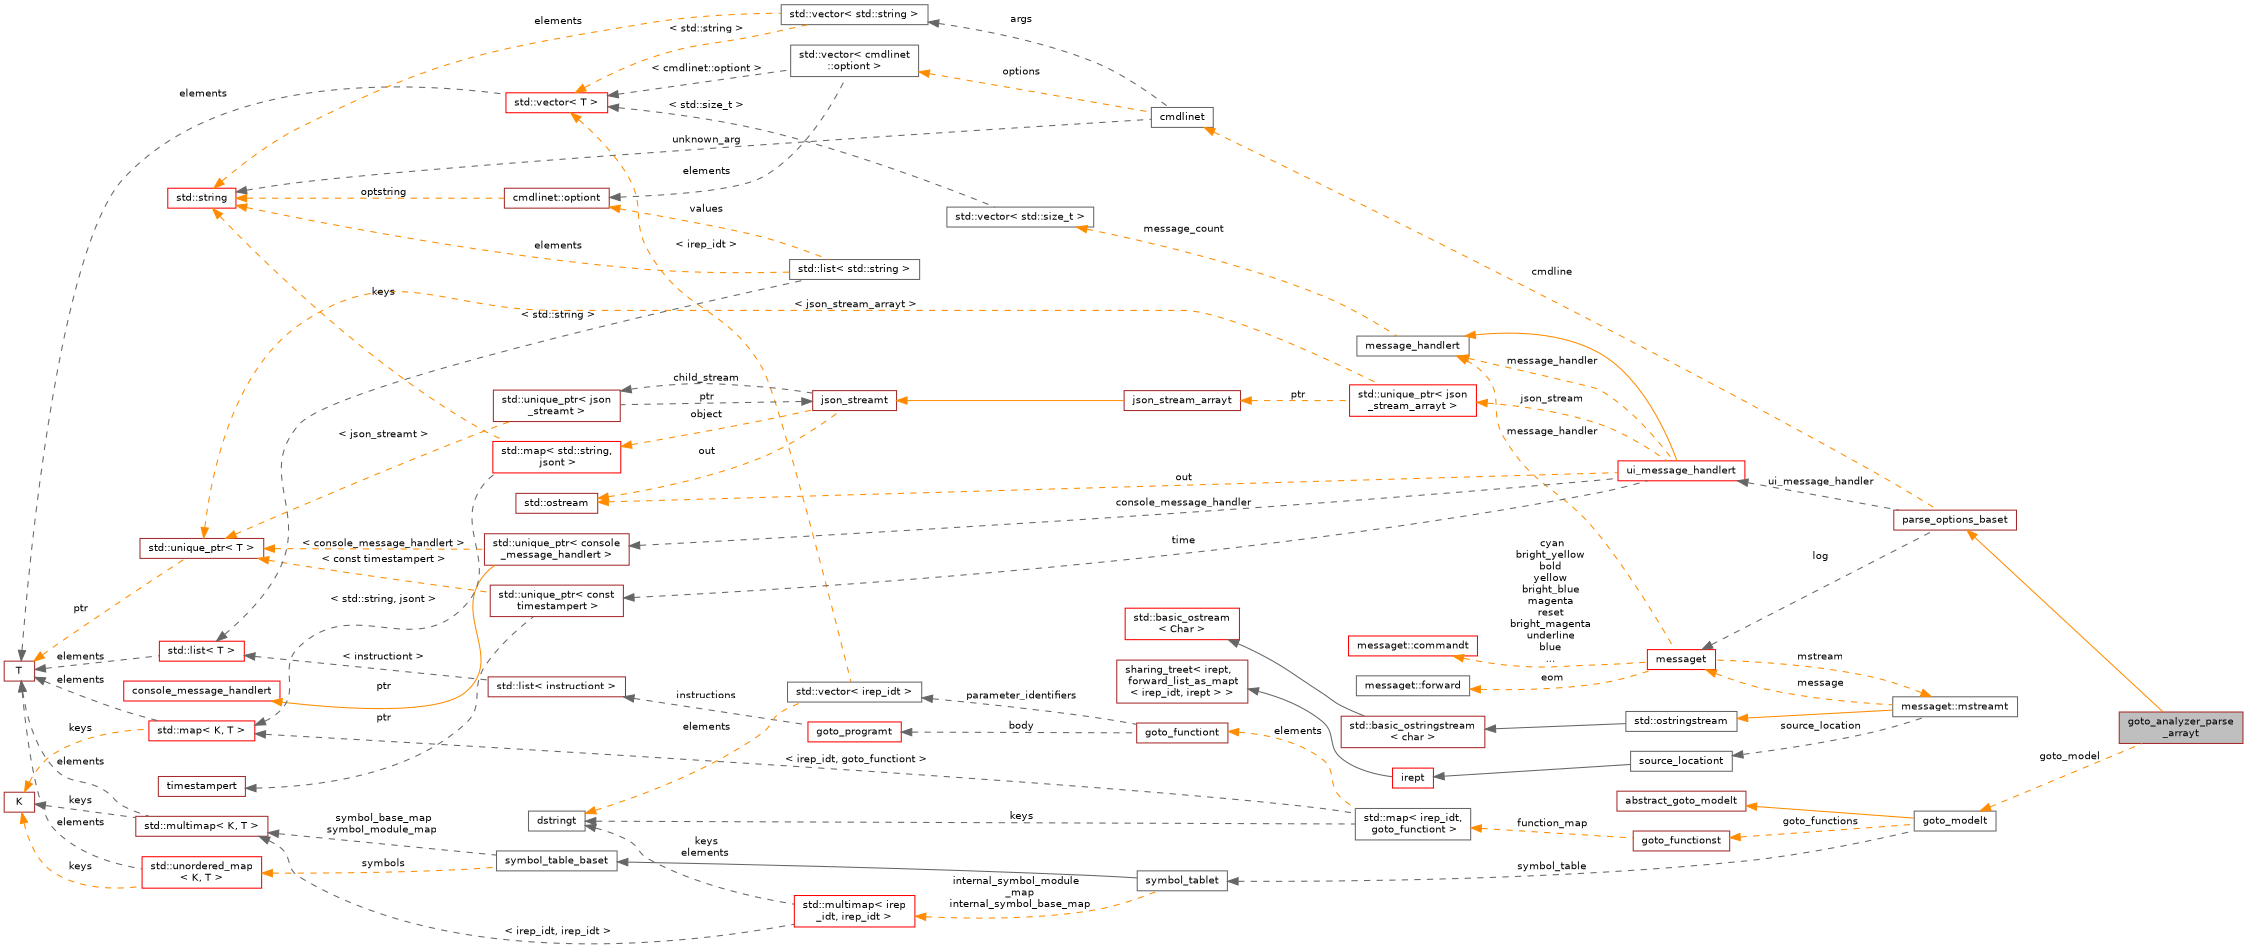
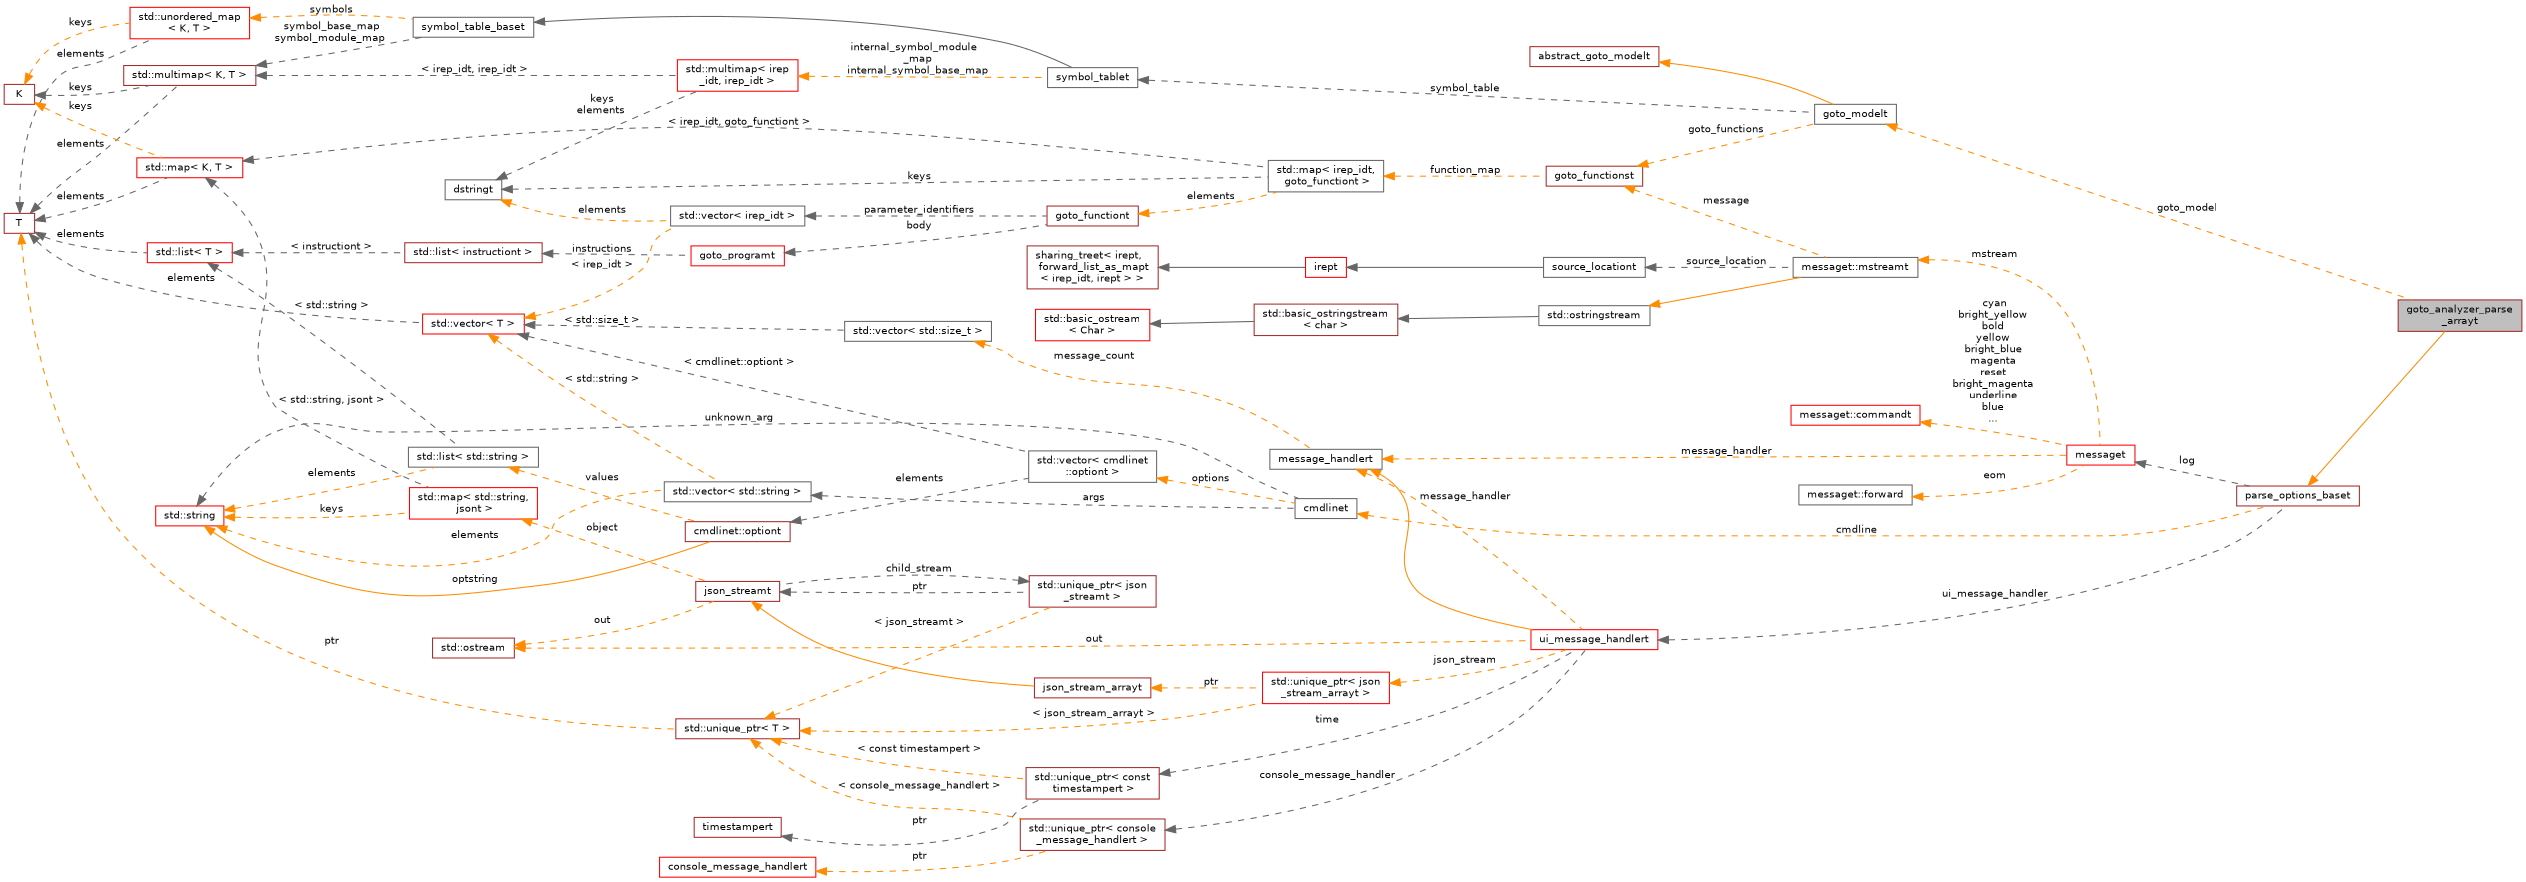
edge "cmdlinet::optiont" -> "std::string": style dashed -> solid
edge "std::list< std::string >" -> "cmdlinet::optiont": reversed
edge "messaget::mstreamt" -> "messaget": now "messaget::mstreamt" -> "goto_functionst"
edge "std::unique_ptr< console _message_handlert >" -> "console_message_handlert": style solid -> dashed
